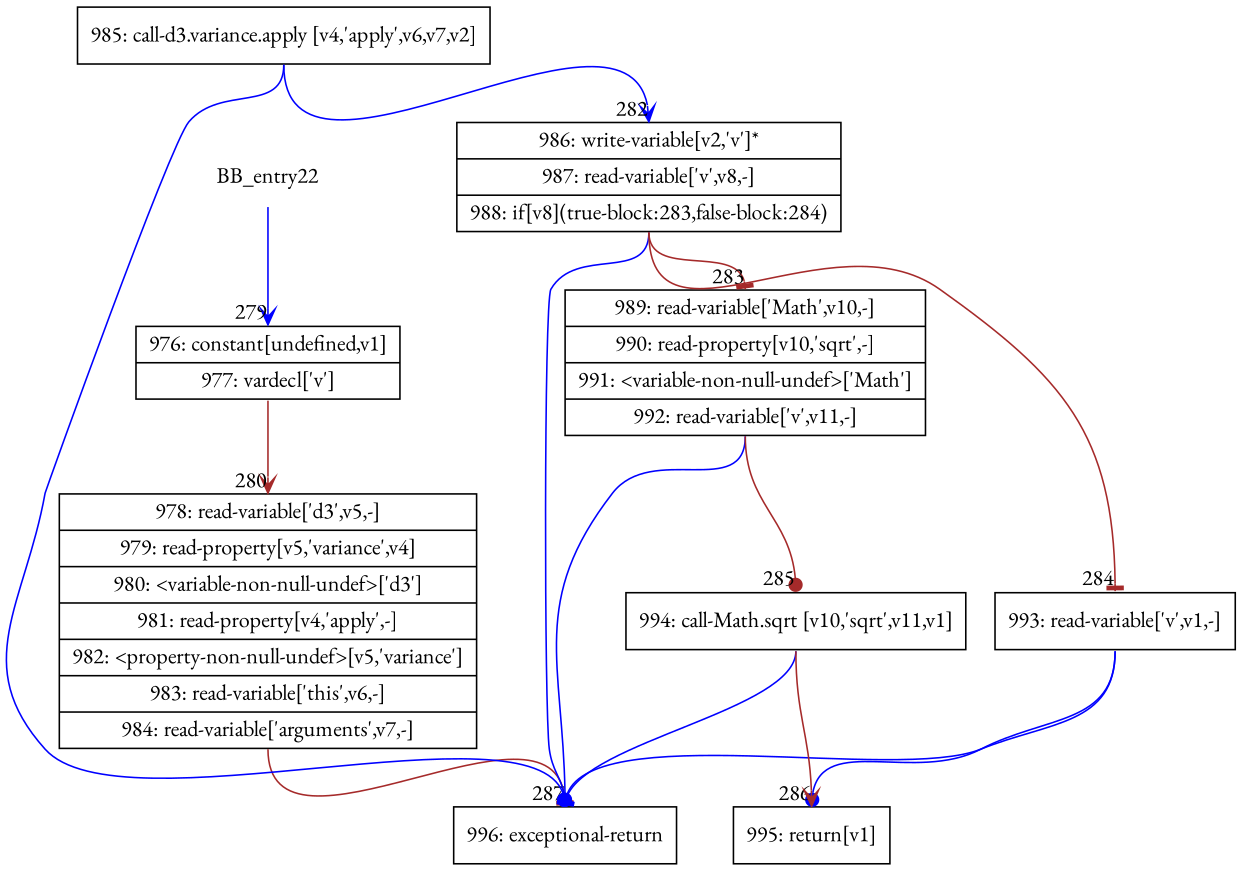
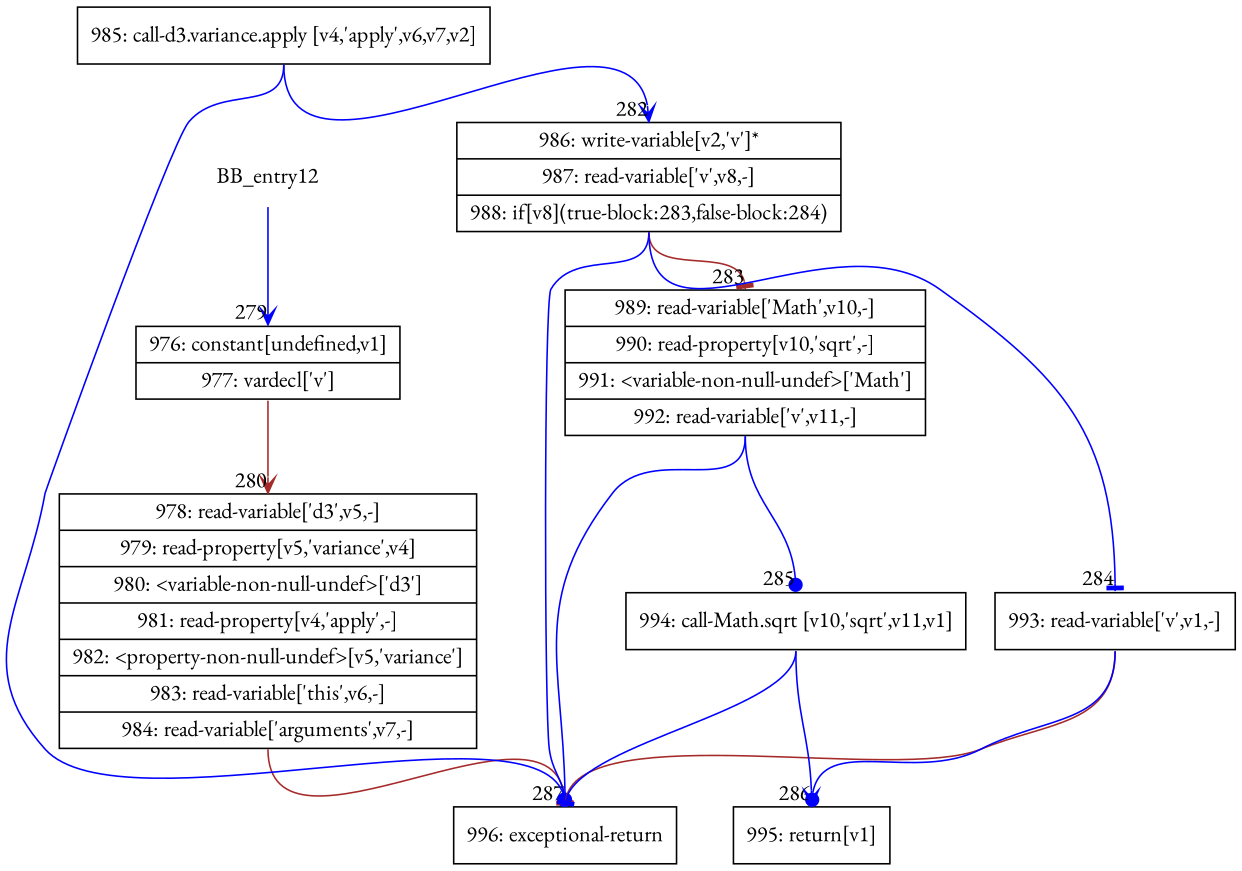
node "BB_entry22": label "BB_entry22" -> "BB_entry12"
edge "986: write-variable[v2,'v']*" -> "993: read-variable['v',v1,-]": color brown -> blue
edge "989: read-variable['Math',v10,-]" -> "994: call-Math.sqrt [v10,'sqrt',v11,v1]": color brown -> blue
edge "994: call-Math.sqrt [v10,'sqrt',v11,v1]" -> "995: return[v1]": color brown -> blue
edge "993: read-variable['v',v1,-]" -> "996: exceptional-return": color blue -> brown
